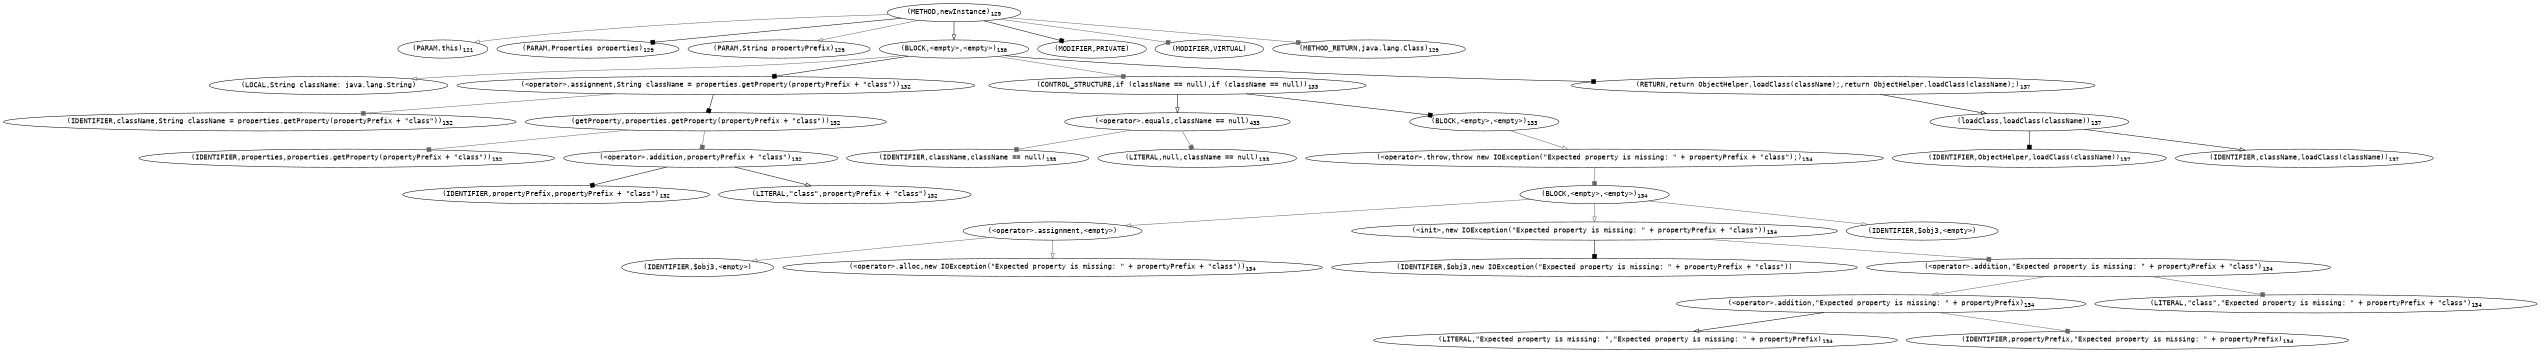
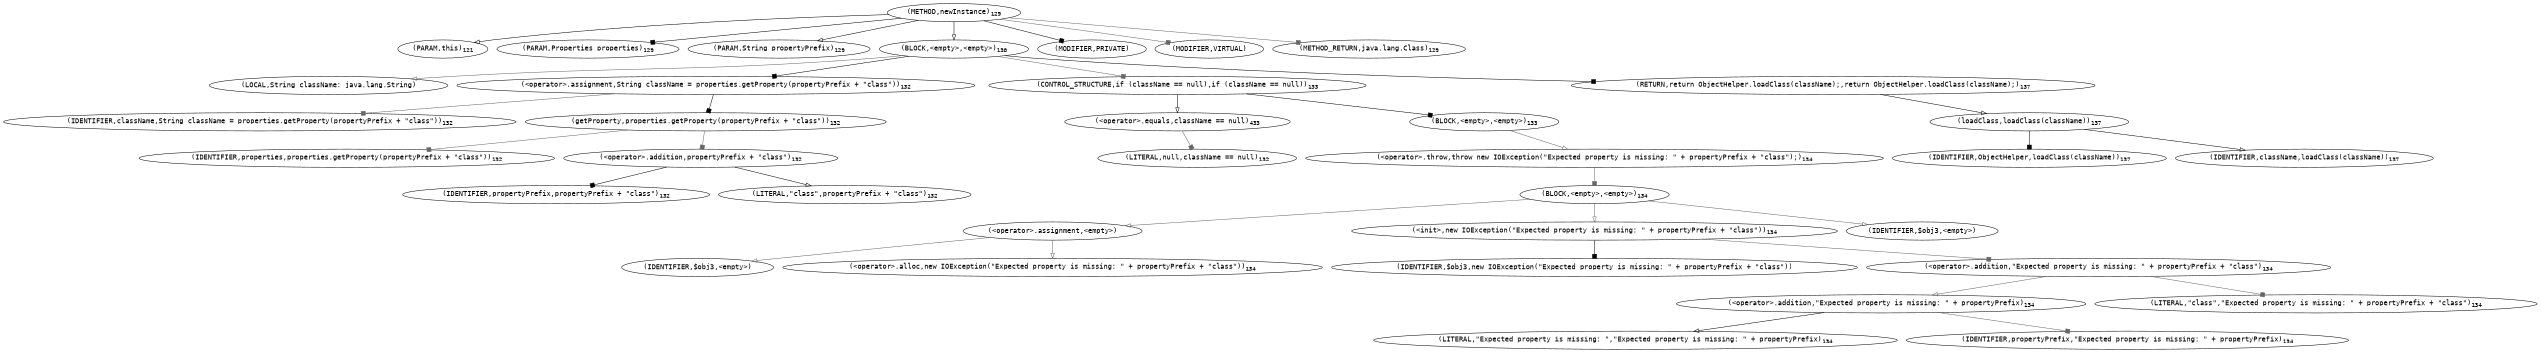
edge "(METHOD,newInstance)" -> "(PARAM,this)": color gray40 -> black
edge "(METHOD,newInstance)" -> "(PARAM,String propertyPrefix)": color gray40 -> black
node "(LITERAL,null,className == null)": text "133" -> "132"
node "(IDENTIFIER,className,className == null)": removed
